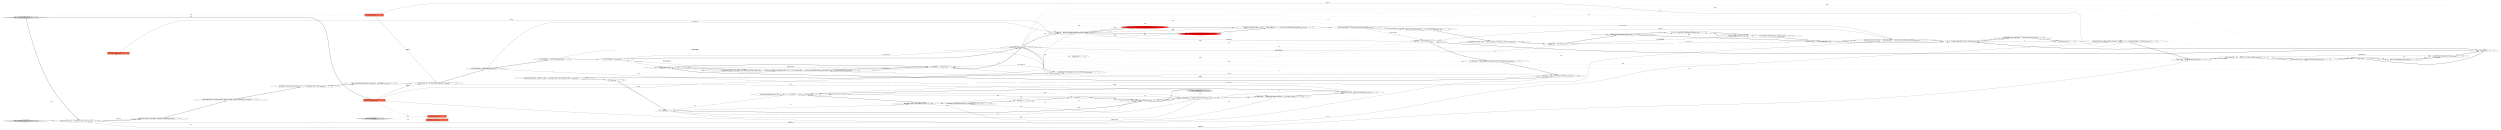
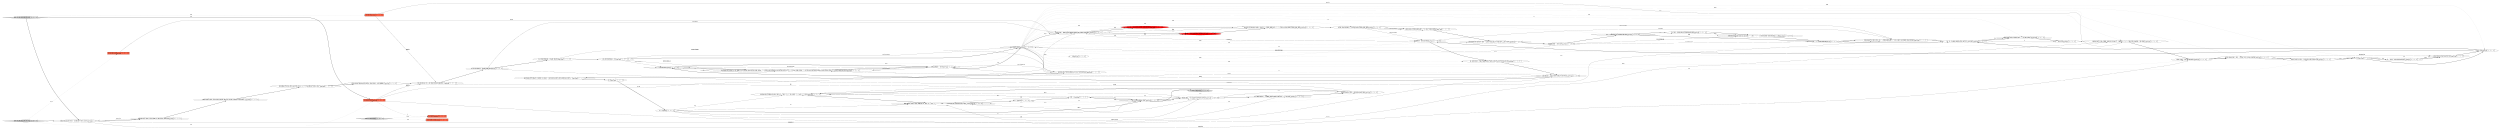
edge "int pos@@@51@@@['1', '1', '0']" -> "null != previousFacets@@@44@@@['1', '1', '0']": now "0 < docsOnThisPage@@@12@@@['1', '1', '0']" -> "null != previousFacets@@@44@@@['1', '1', '0']"
